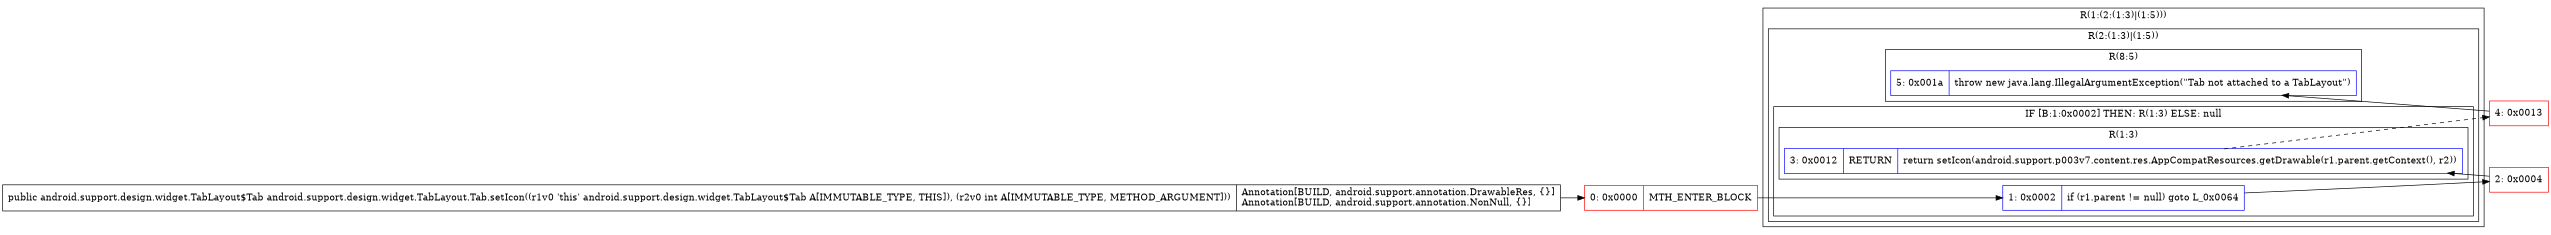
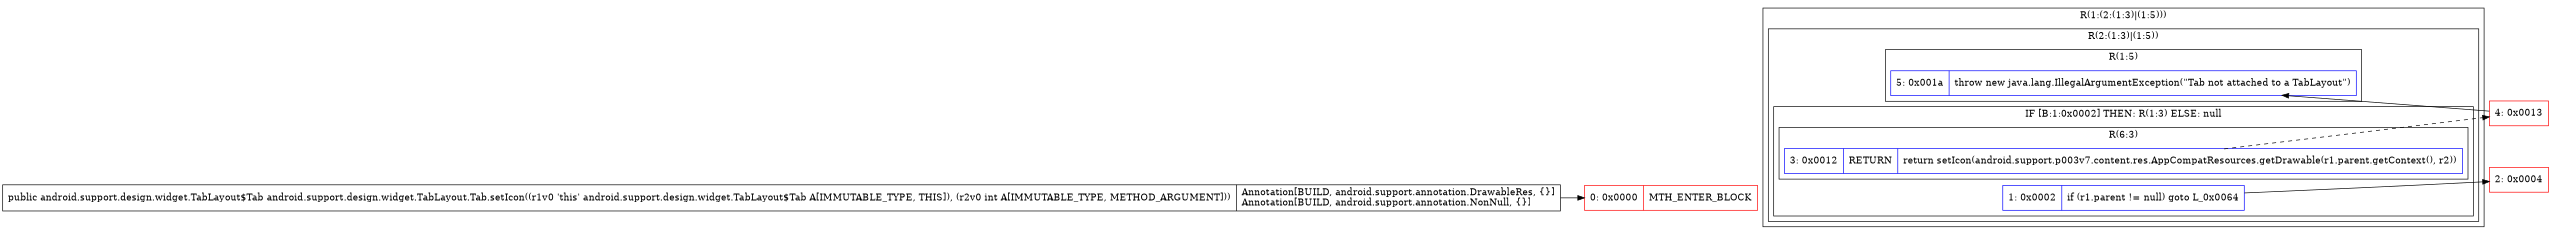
cluster "R(8:5)": label "R(8:5)" -> "R(1:5)"
cluster "R(1:3)": label "R(1:3)" -> "R(6:3)"
edge "2: 0x0004" -> "3: 0x0012": removed
edge "0: 0x0000" -> "1: 0x0002": removed
